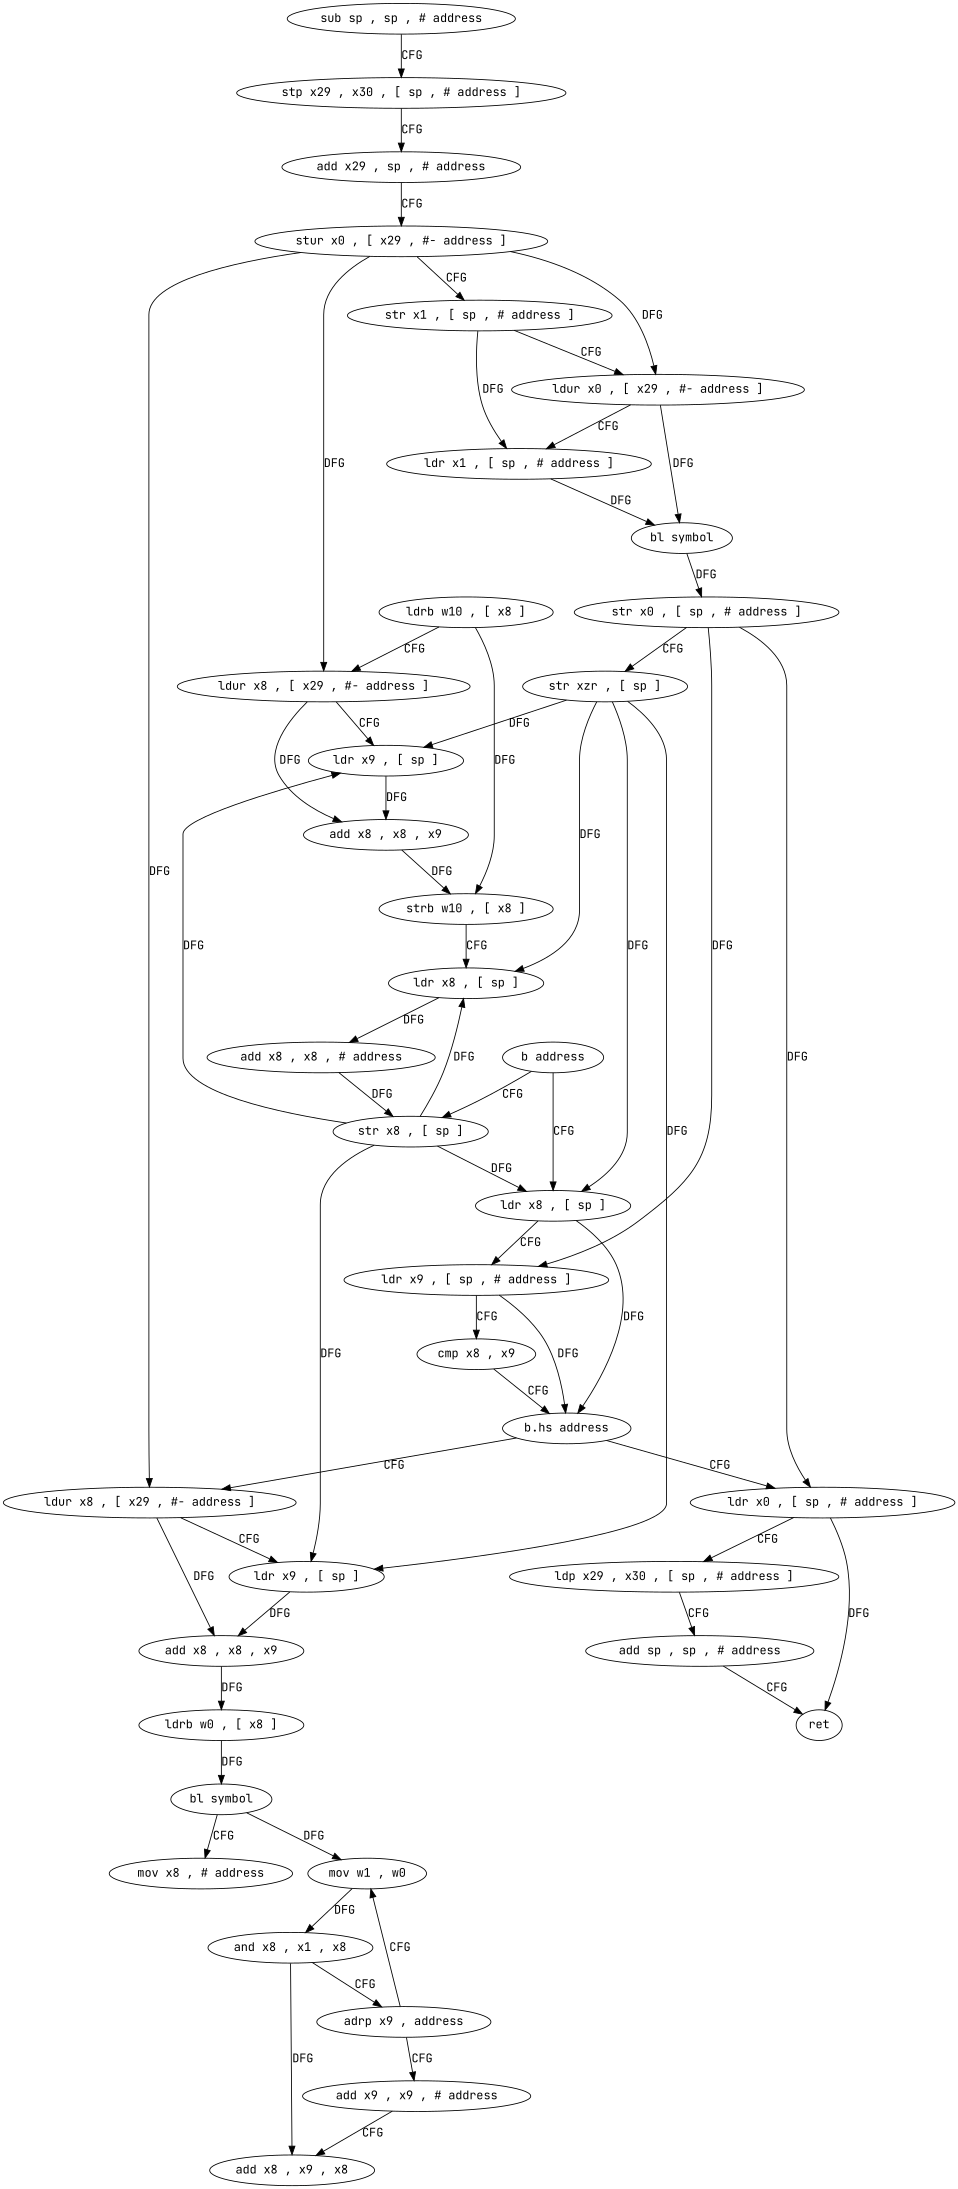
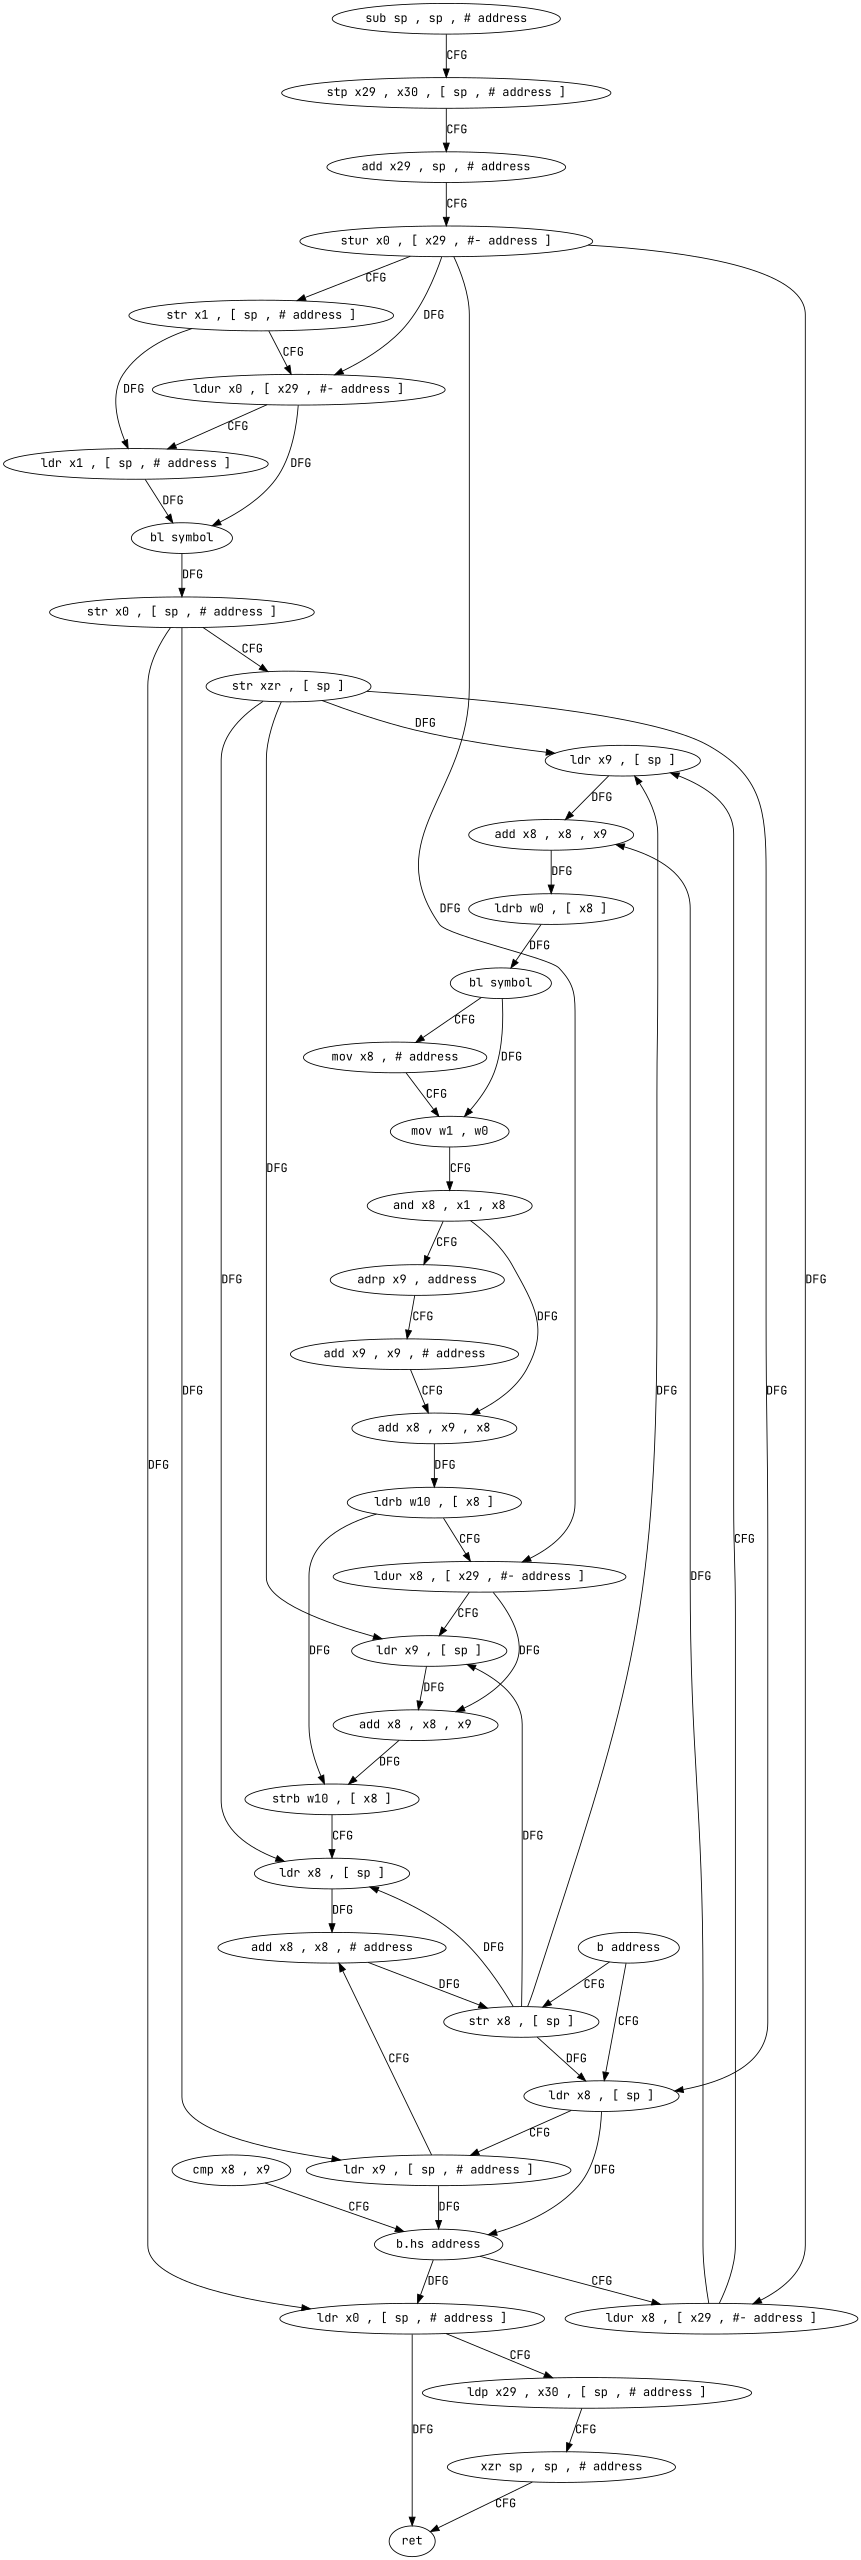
edge "ldr x9 , [ sp , # address ]" -> "cmp x8 , x9": now "ldr x9 , [ sp , # address ]" -> "add x8 , x8 , # address"
edge "add x8 , x9 , x8" -> "ldrb w10 , [ x8 ]": added, label "DFG"
edge "b.hs address" -> "ldr x0 , [ sp , # address ]": label "CFG" -> "DFG"
node "add sp , sp , # address": label "add sp , sp , # address" -> "xzr sp , sp , # address"
edge "mov w1 , w0" -> "and x8 , x1 , x8": label "DFG" -> "CFG"
edge "adrp x9 , address" -> "mov w1 , w0": now "mov x8 , # address" -> "mov w1 , w0"
